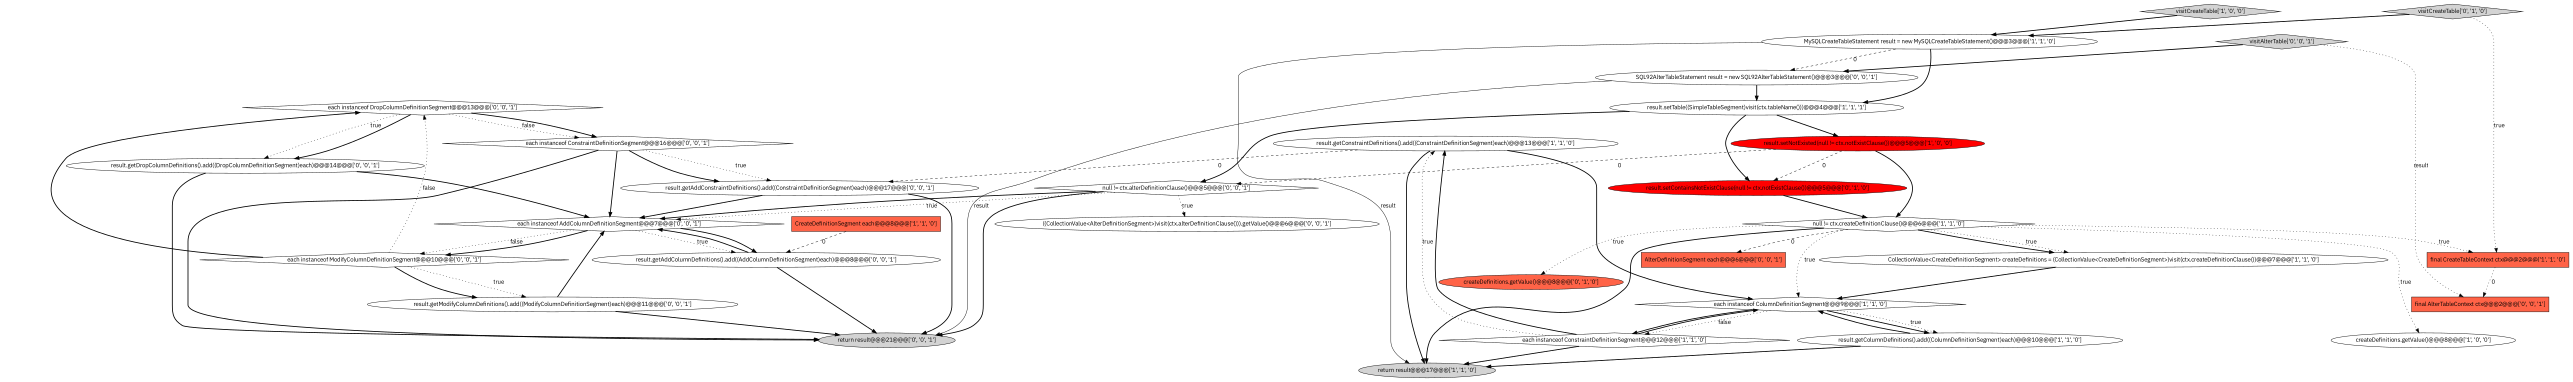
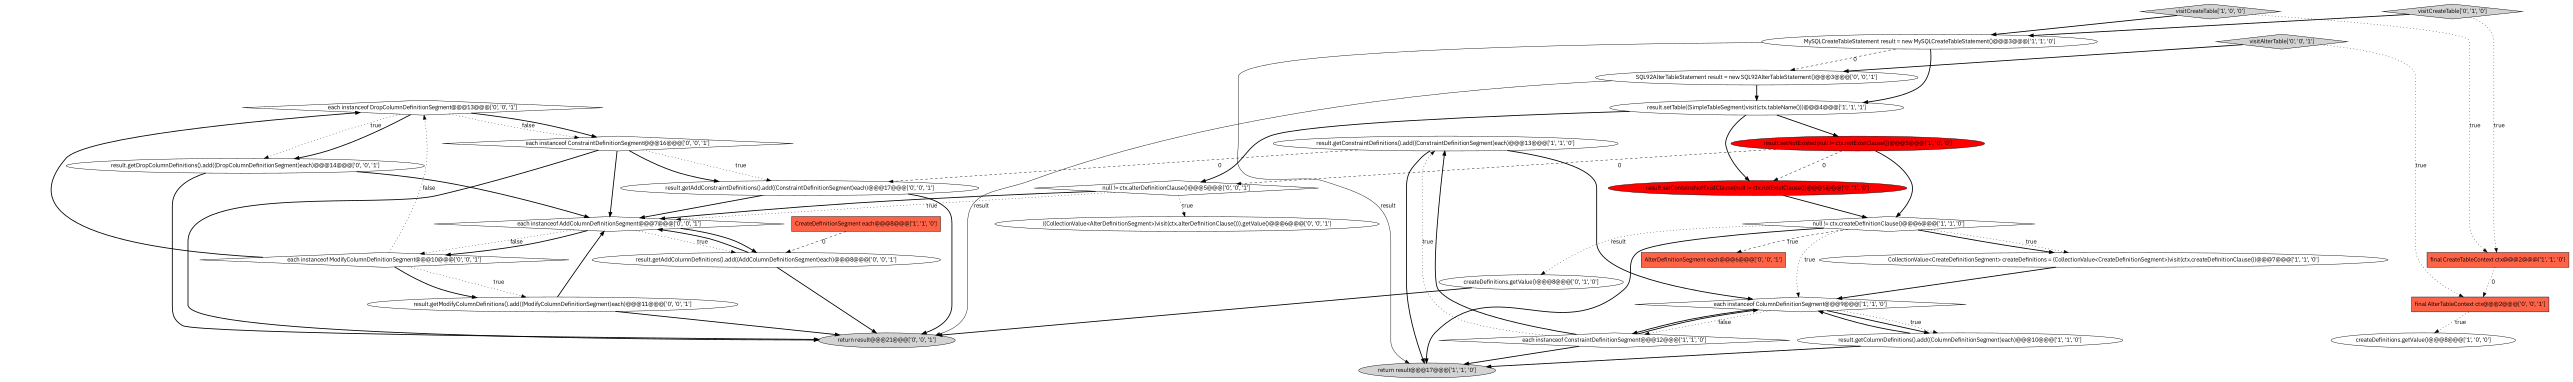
edge "visitAlterTable['0', '0', '1']" -> "final AlterTableContext ctx@@@2@@@['0', '0', '1']": label "result" -> "true"
edge "null != ctx.createDefinitionClause()@@@6@@@['1', '1', '0']" -> "final CreateTableContext ctx@@@2@@@['1', '1', '0']": now "visitCreateTable['1', '0', '0']" -> "final CreateTableContext ctx@@@2@@@['1', '1', '0']"
edge "null != ctx.alterDefinitionClause()@@@5@@@['0', '0', '1']" -> "return result@@@21@@@['0', '0', '1']": now "createDefinitions.getValue()@@@8@@@['0', '1', '0']" -> "return result@@@21@@@['0', '0', '1']"
edge "null != ctx.createDefinitionClause()@@@6@@@['1', '1', '0']" -> "createDefinitions.getValue()@@@8@@@['1', '0', '0']": now "final AlterTableContext ctx@@@2@@@['0', '0', '1']" -> "createDefinitions.getValue()@@@8@@@['1', '0', '0']"
edge "null != ctx.createDefinitionClause()@@@6@@@['1', '1', '0']" -> "createDefinitions.getValue()@@@8@@@['0', '1', '0']": label "true" -> "result"
edge "null != ctx.createDefinitionClause()@@@6@@@['1', '1', '0']" -> "AlterDefinitionSegment each@@@6@@@['0', '0', '1']": label "0" -> "true"
node "createDefinitions.getValue()@@@8@@@['0', '1', '0']": fillcolor tomato -> white
